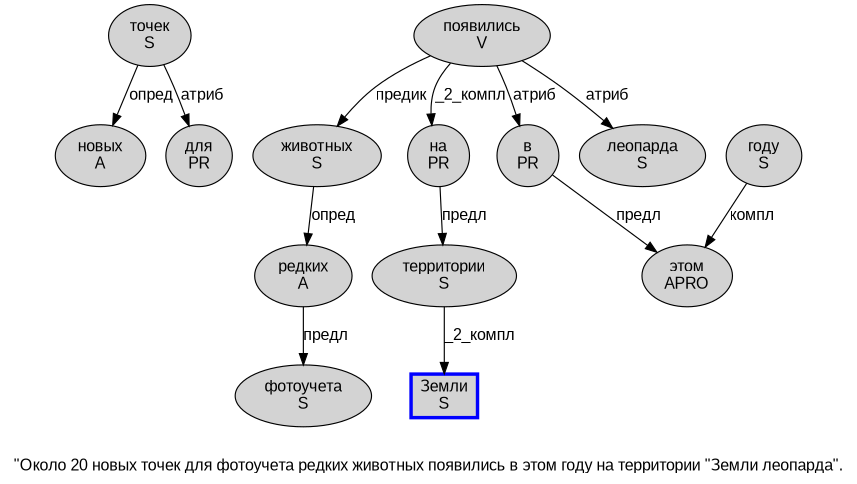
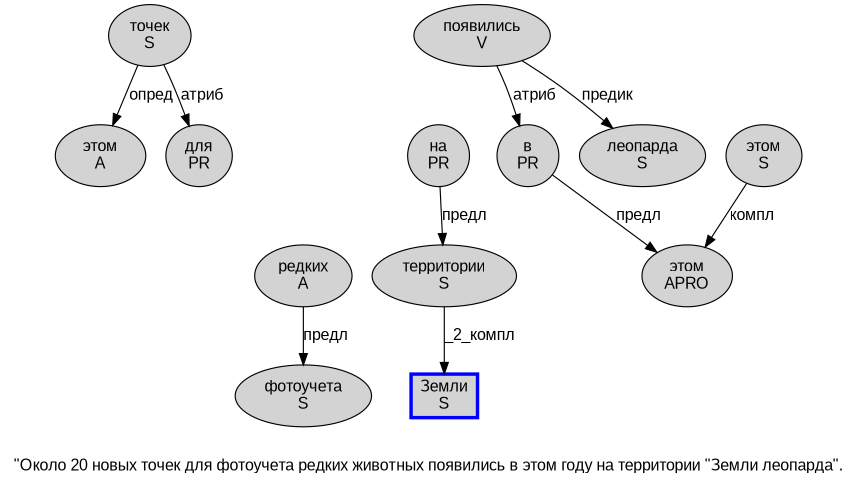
edge "появились V" -> "на PR": removed, label "_2_компл"
edge "появились V" -> "леопарда S": label "атриб" -> "предик"
node "новых A": label "новых A" -> "этом A"
node "животных S": removed
node "году S": label "году S" -> "этом S"
